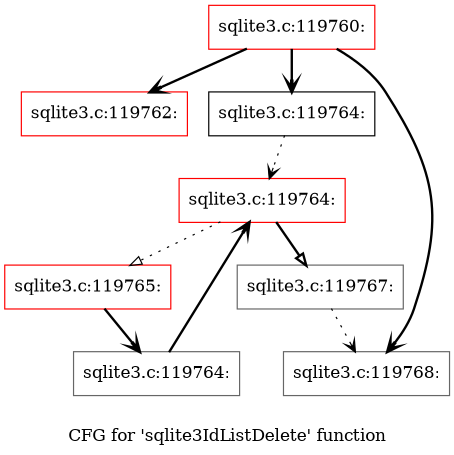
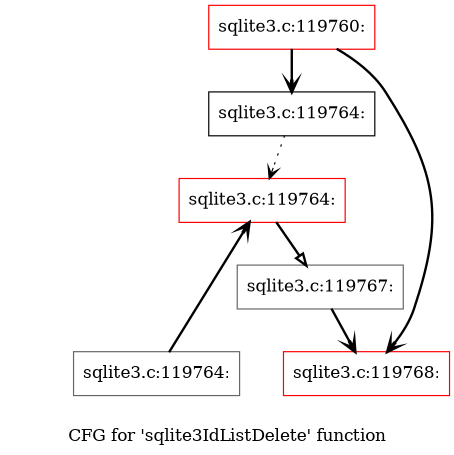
node "sqlite3.c:119762:": removed
node "sqlite3.c:119765:": removed
edge "sqlite3.c:119767:" -> "sqlite3.c:119768:": style dotted -> bold
node "sqlite3.c:119768:": color gray40 -> red
